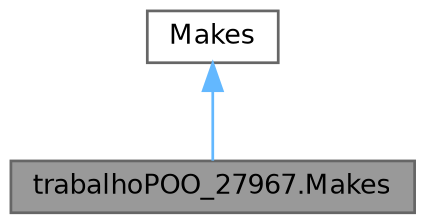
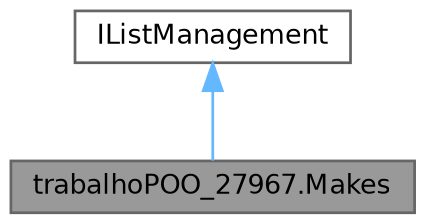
node "Makes": label "Makes" -> "IListManagement"
